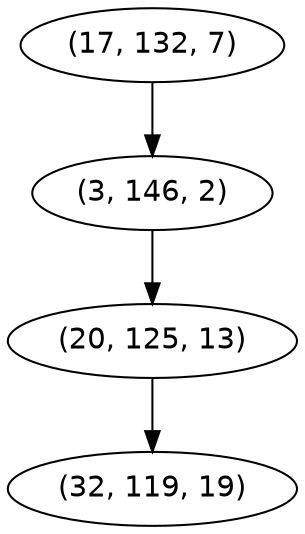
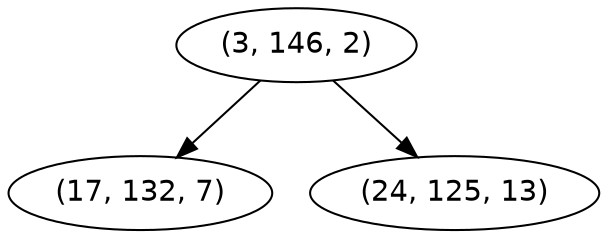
edge "(17, 132, 7)" -> "(3, 146, 2)": reversed
node "(20, 125, 13)": label "(20, 125, 13)" -> "(24, 125, 13)"
node "(32, 119, 19)": removed
